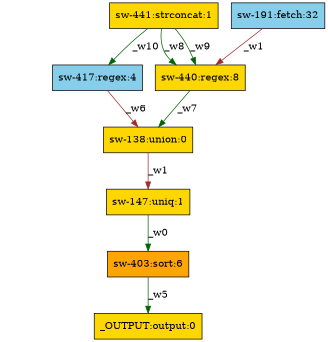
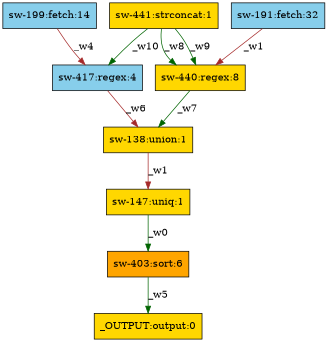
node "sw-199:fetch:14": added
node "sw-138:union:0": label "sw-138:union:0" -> "sw-138:union:1"
